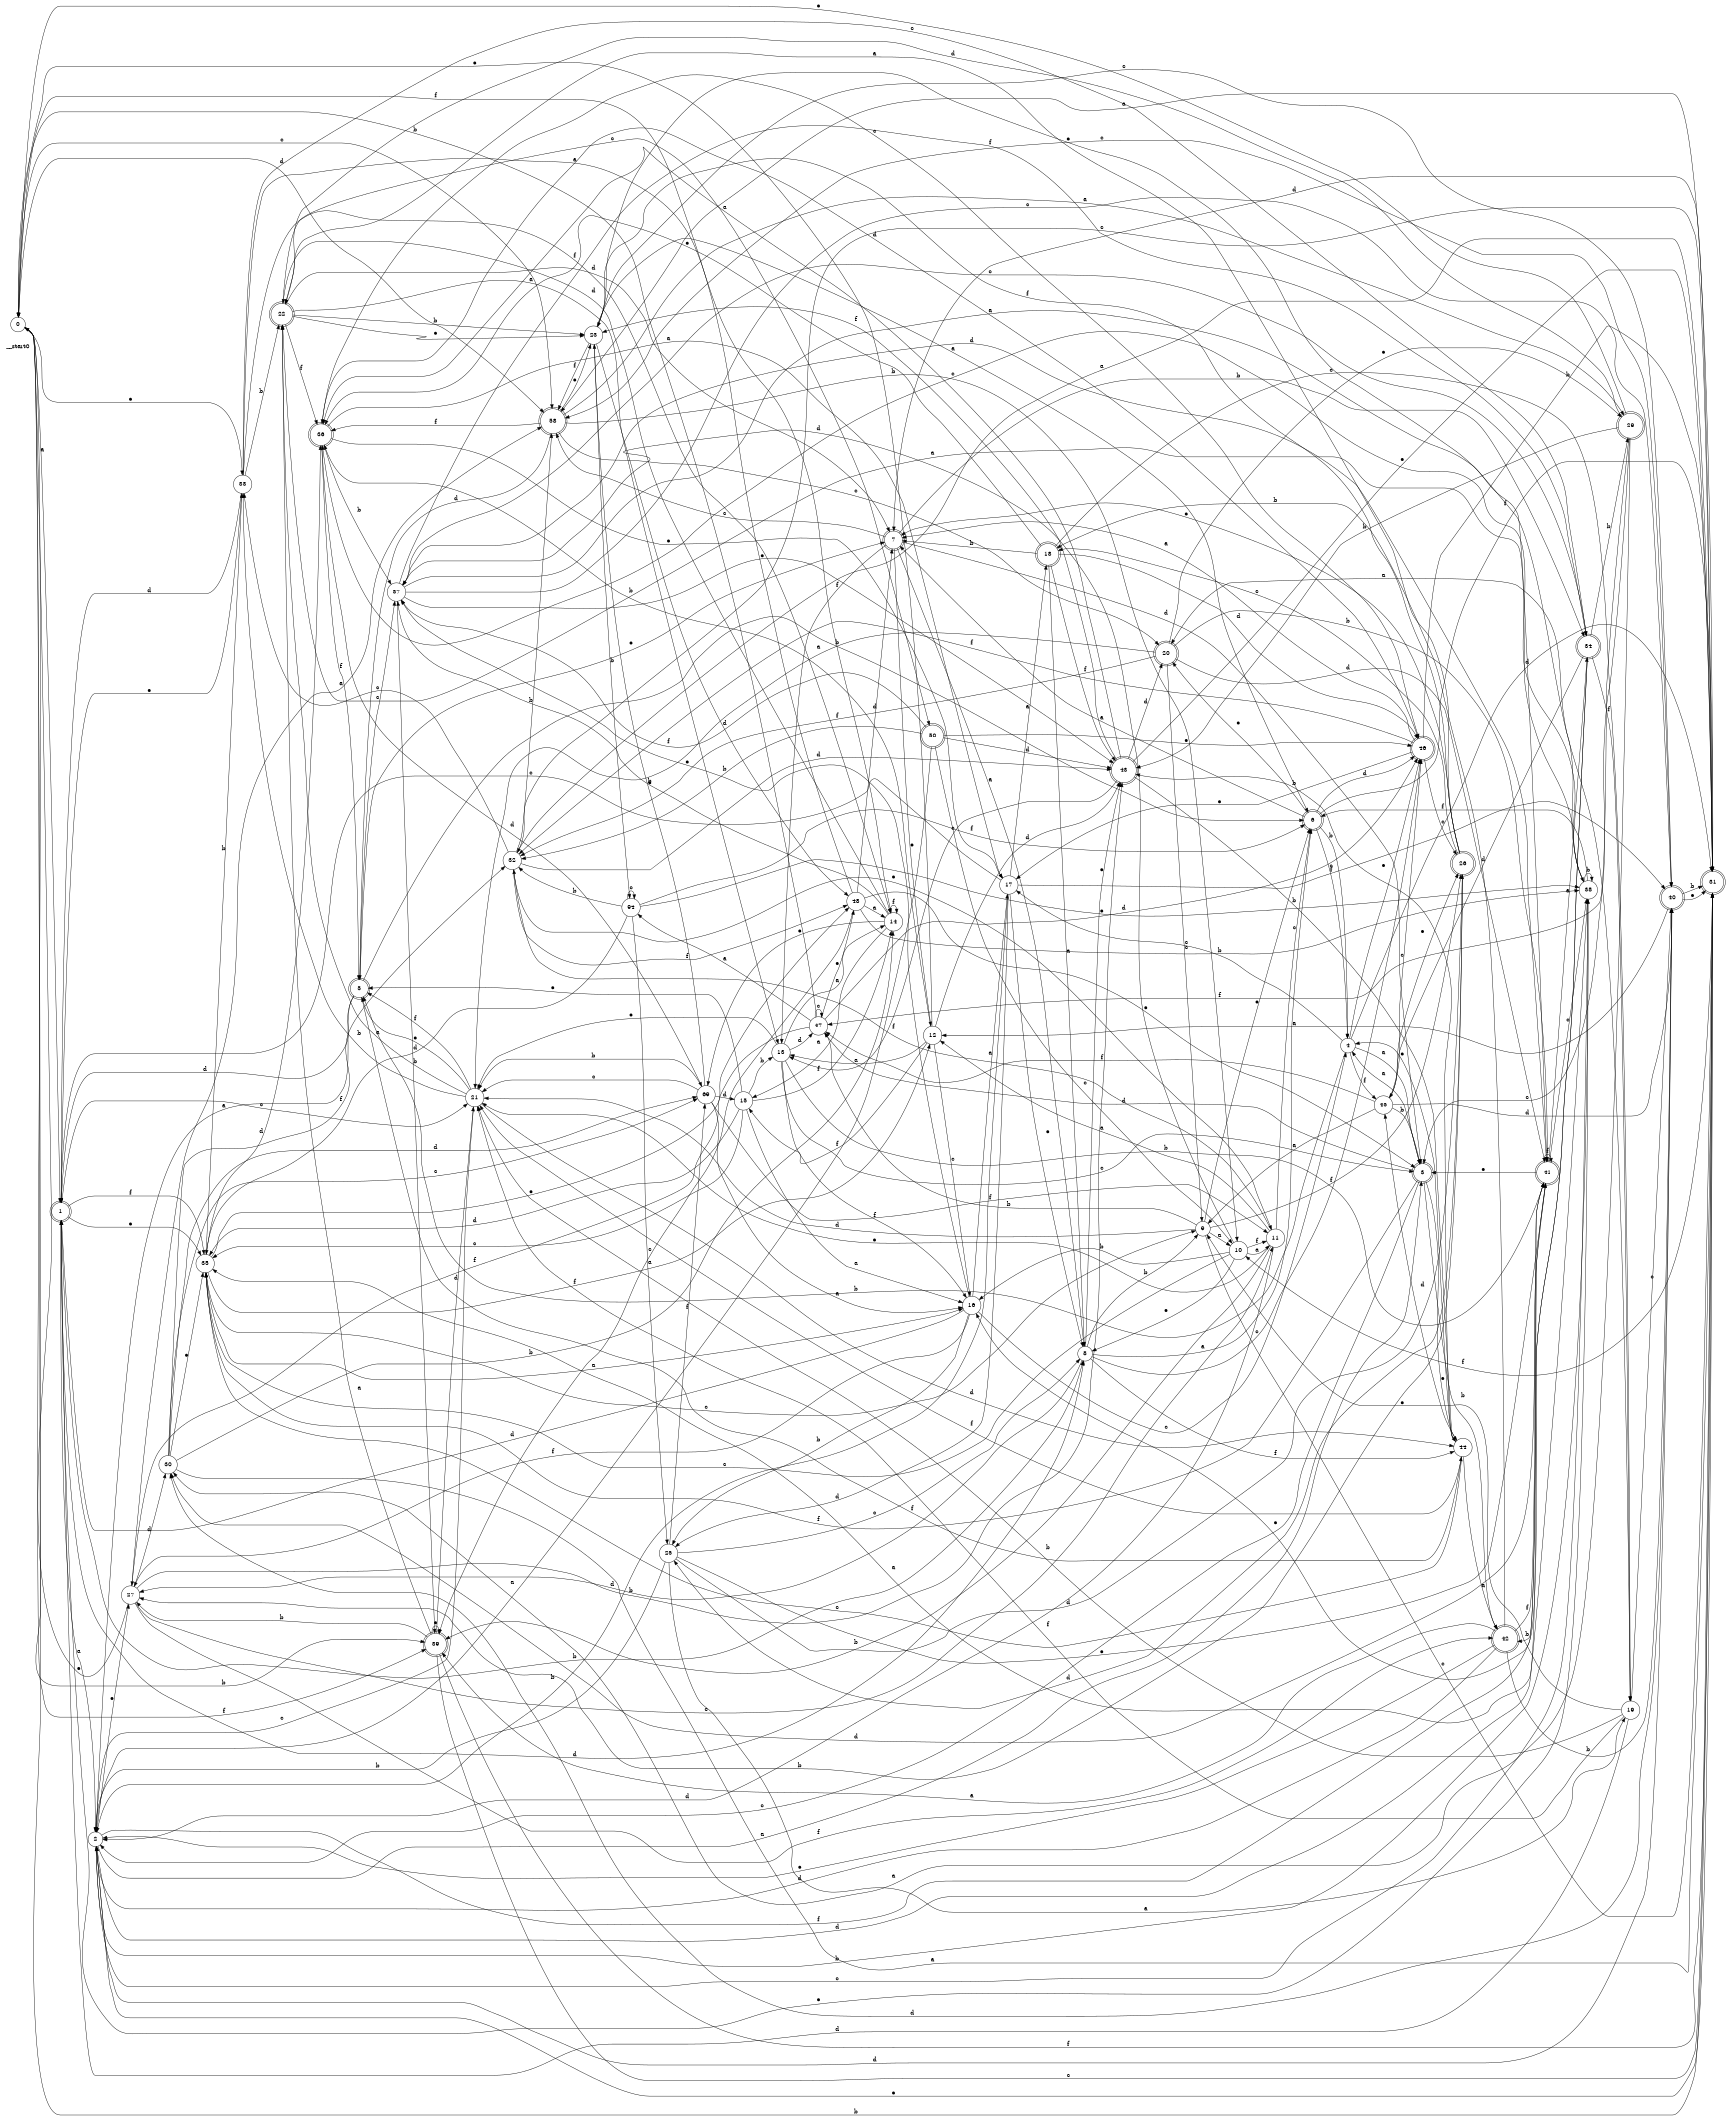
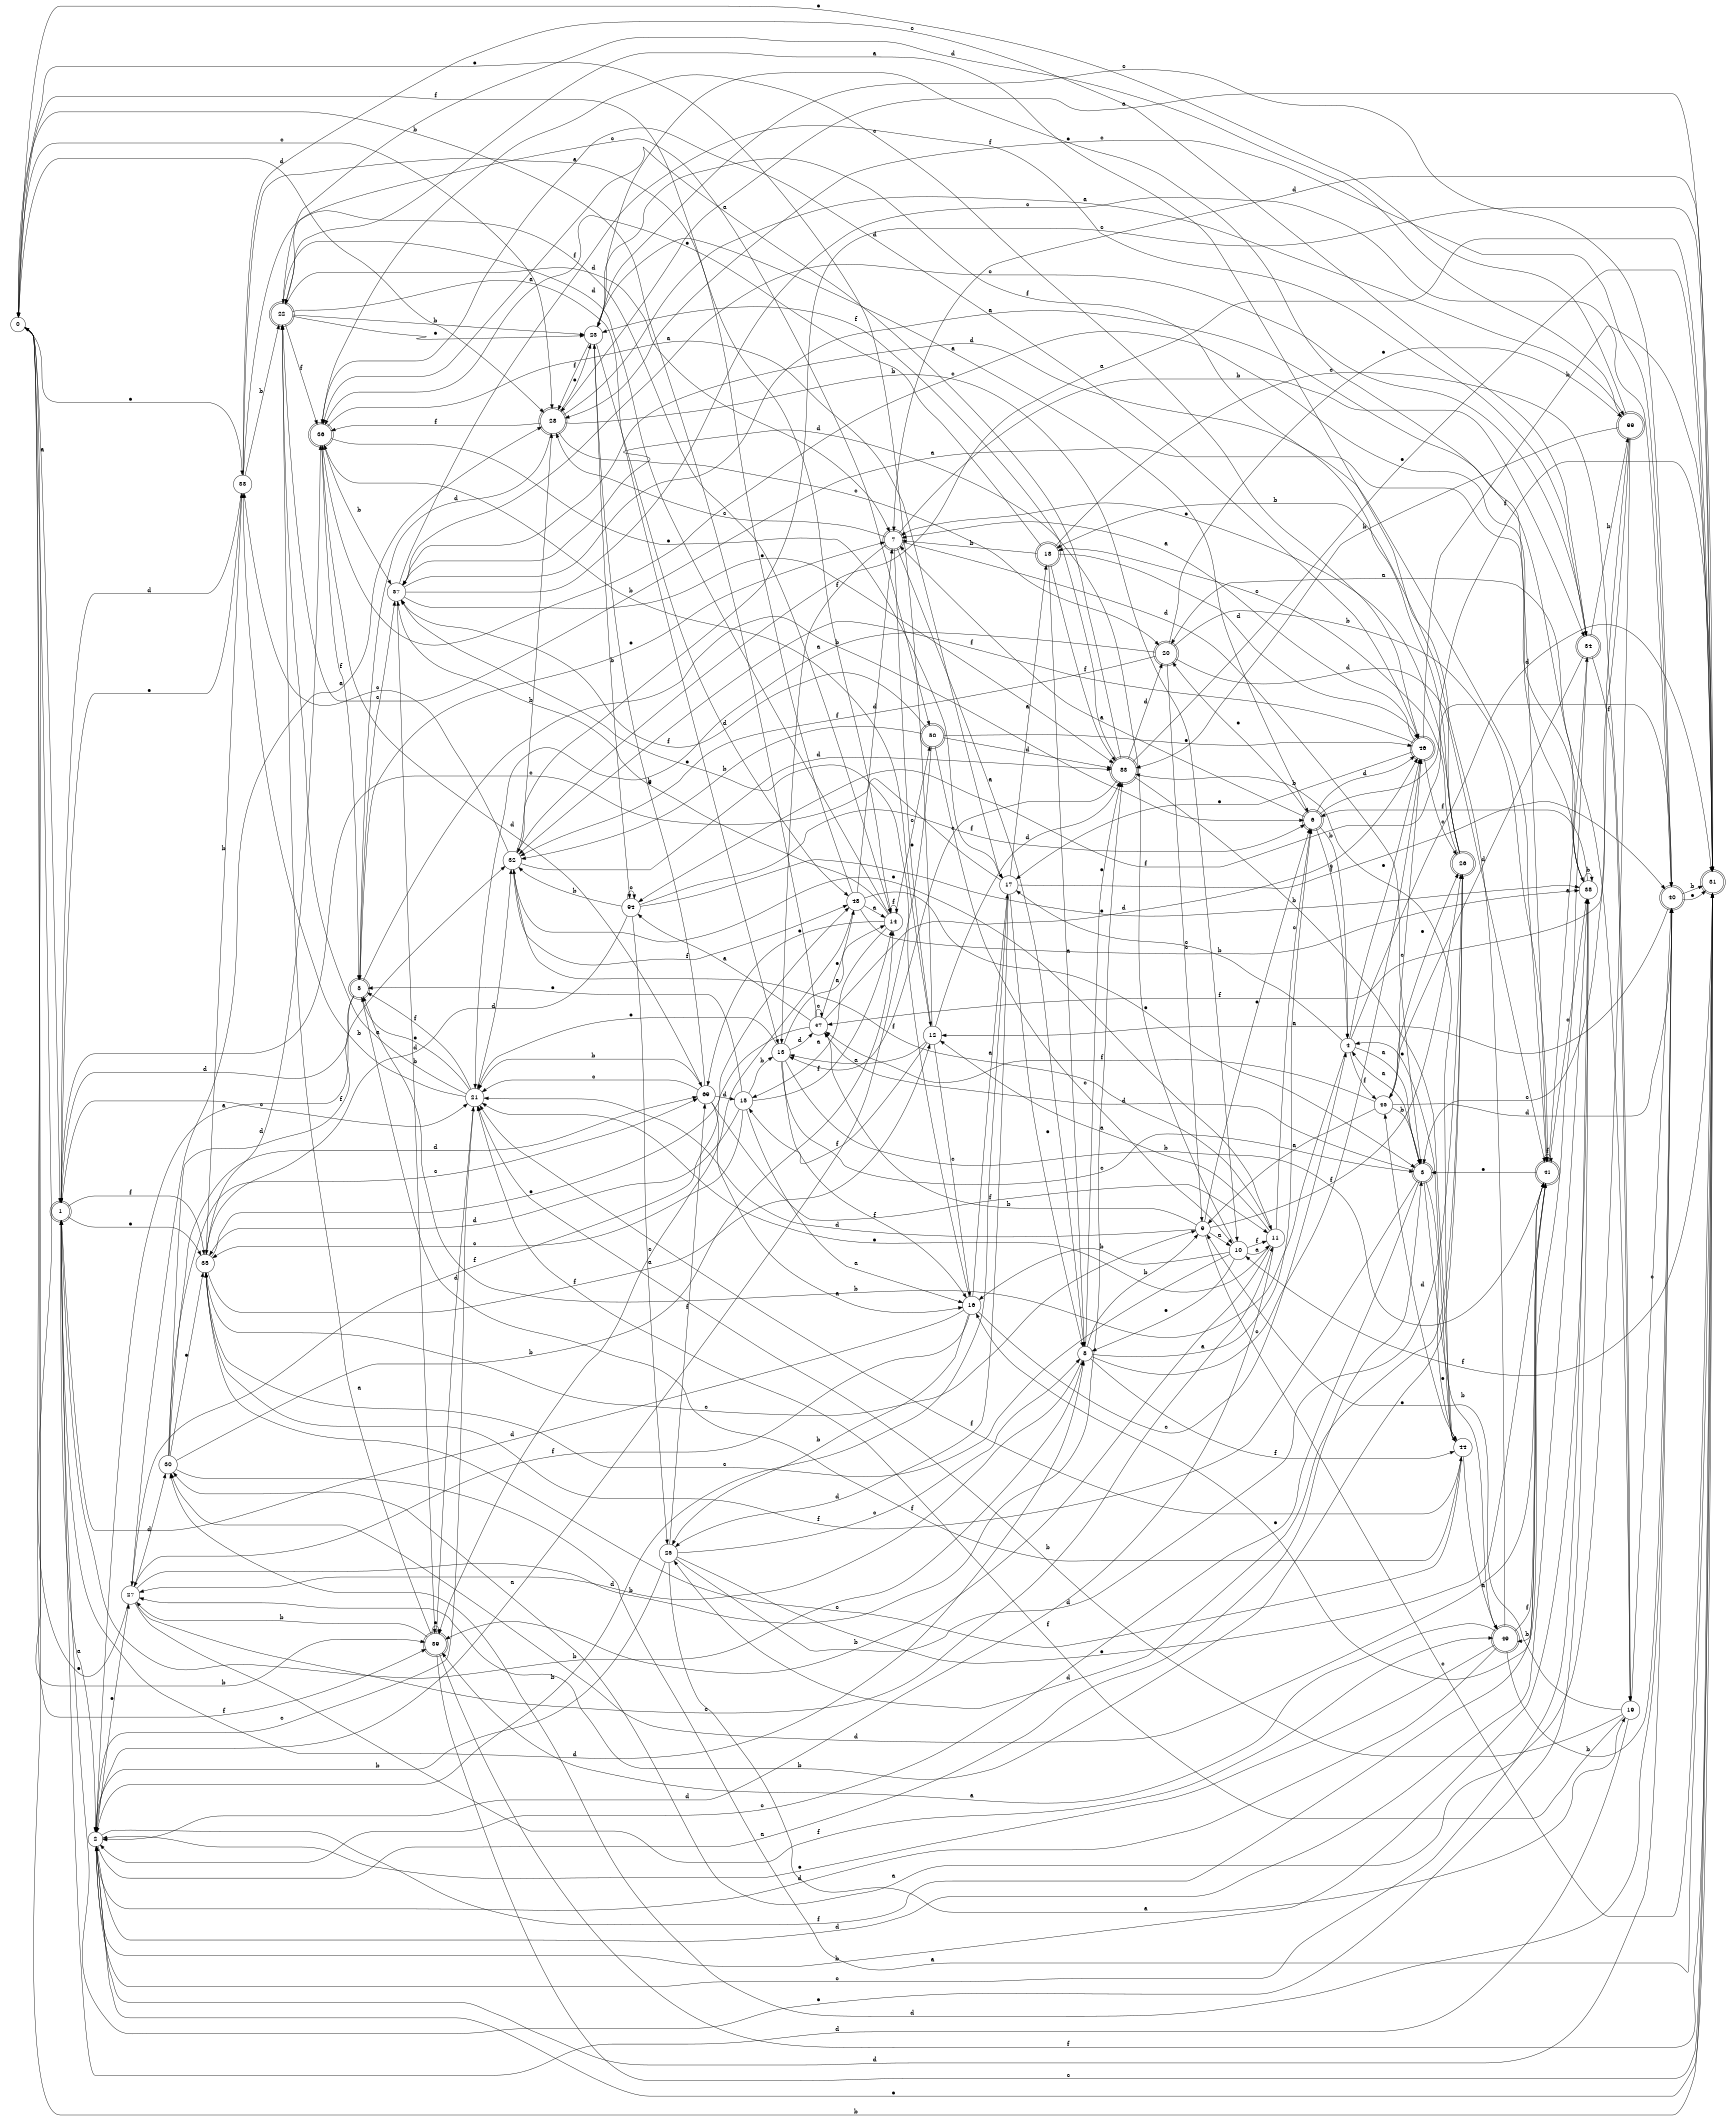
node "__start0": removed
node "58": label "58" -> "28"
node "29": label "29" -> "99"
node "43": label "43" -> "83"
edge "14" -> "50": added, label "c"
edge "40" -> "94": added, label "f"
edge "21" -> "44": now "21" -> "32"
edge "35" -> "16": removed, label "a"
node "42": label "42" -> "49"
edge "34" -> "35": removed, label "a"
